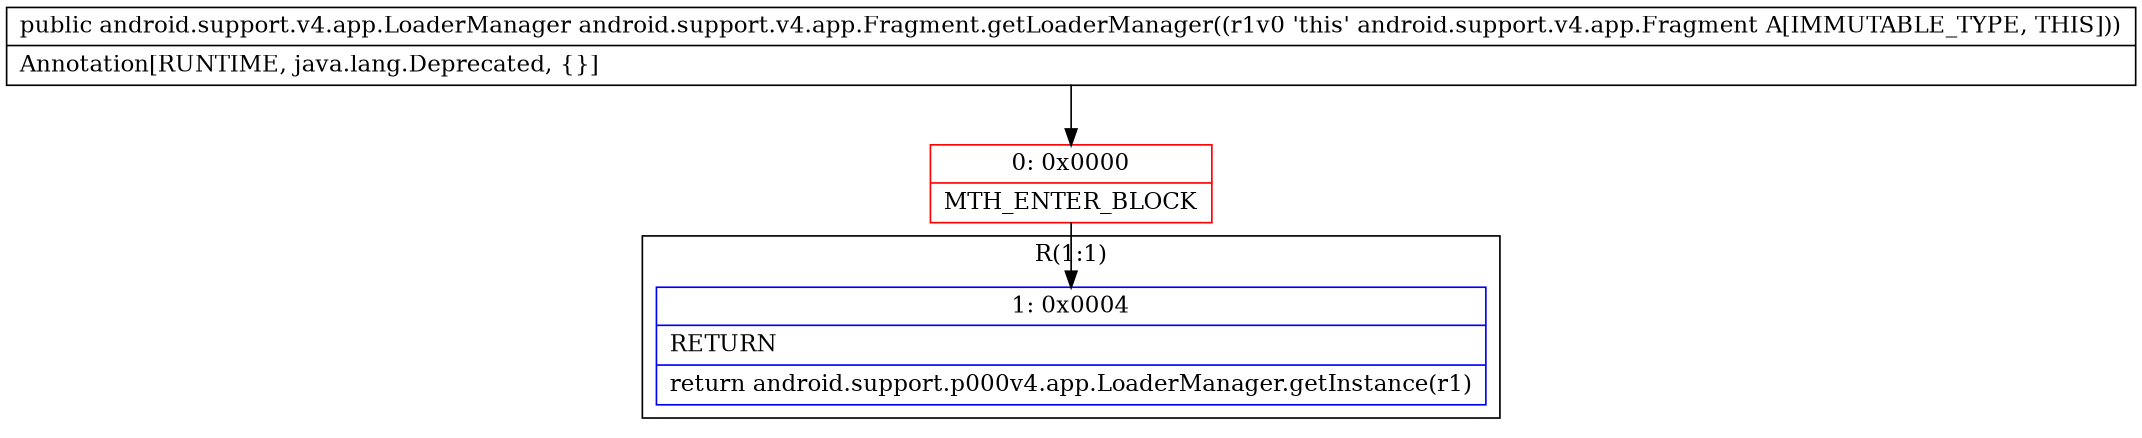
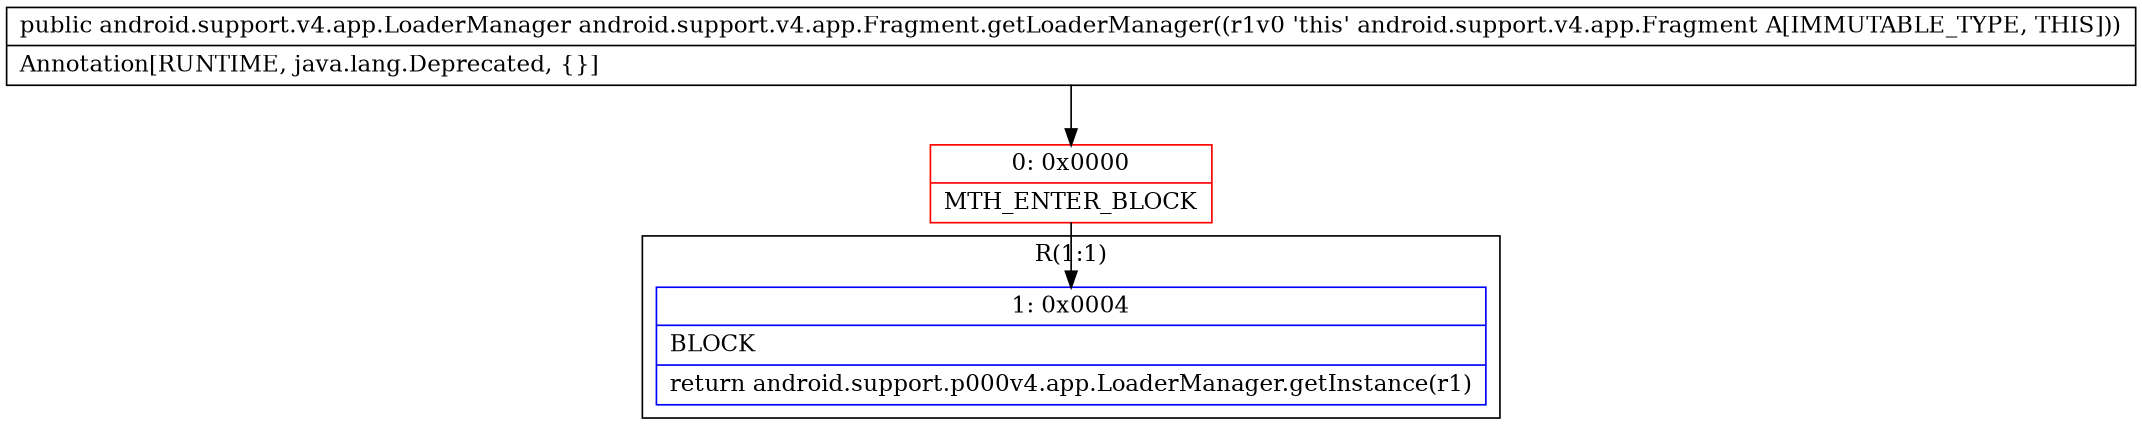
node "1: 0x0004": text "RETURN" -> "BLOCK"
